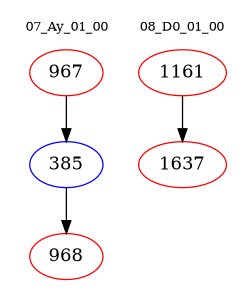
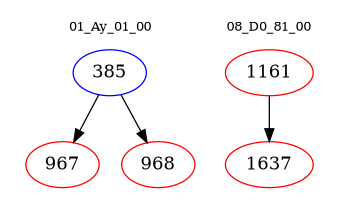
cluster "07_Ay_01_00": label "07_Ay_01_00" -> "01_Ay_01_00"
cluster "08_D0_01_00": label "08_D0_01_00" -> "08_D0_81_00"
edge "967" -> "385": reversed
